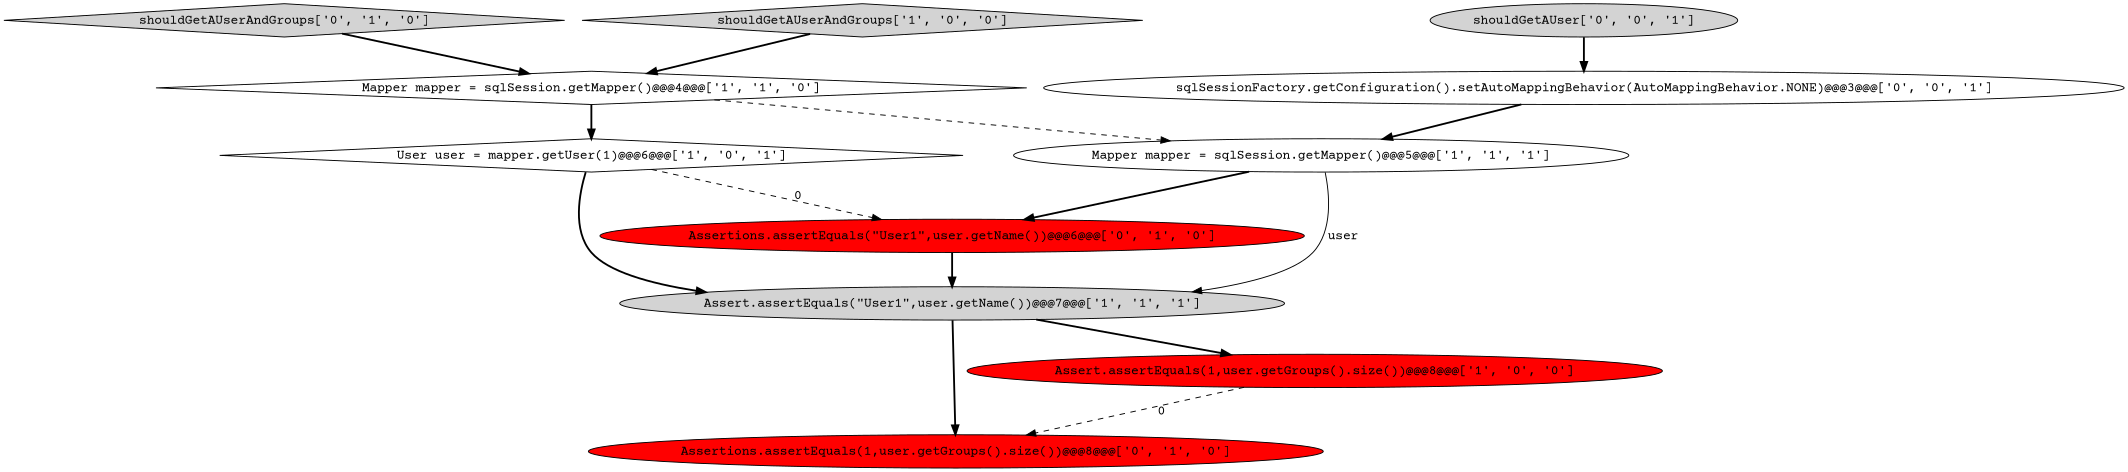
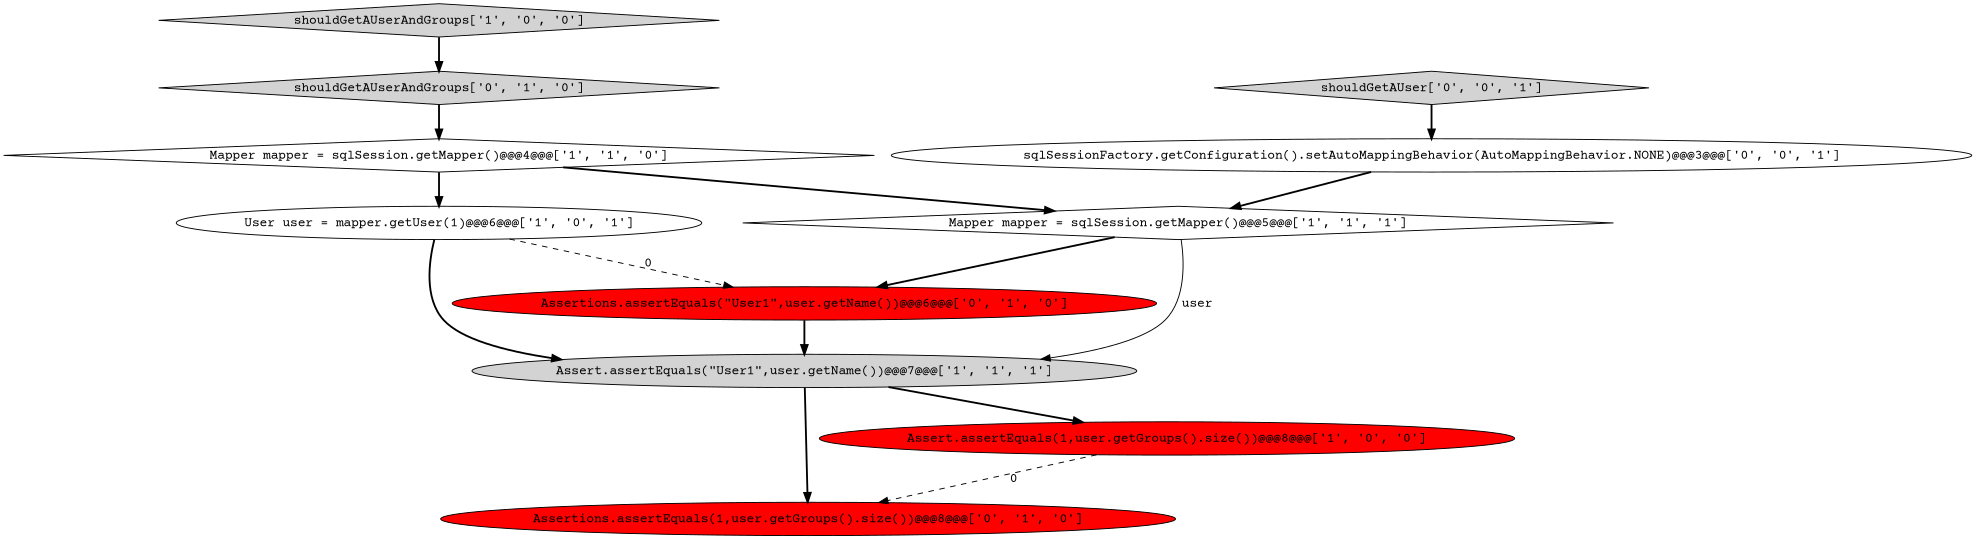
node "shouldGetAUser['0', '0', '1']": shape ellipse -> diamond
edge "shouldGetAUserAndGroups['1', '0', '0']" -> "Mapper mapper = sqlSession.getMapper()@@@4@@@['1', '1', '0']": now "shouldGetAUserAndGroups['1', '0', '0']" -> "shouldGetAUserAndGroups['0', '1', '0']"
edge "Mapper mapper = sqlSession.getMapper()@@@4@@@['1', '1', '0']" -> "Mapper mapper = sqlSession.getMapper()@@@5@@@['1', '1', '1']": style dashed -> bold
node "User user = mapper.getUser(1)@@@6@@@['1', '0', '1']": shape diamond -> ellipse
node "Mapper mapper = sqlSession.getMapper()@@@5@@@['1', '1', '1']": shape ellipse -> diamond
